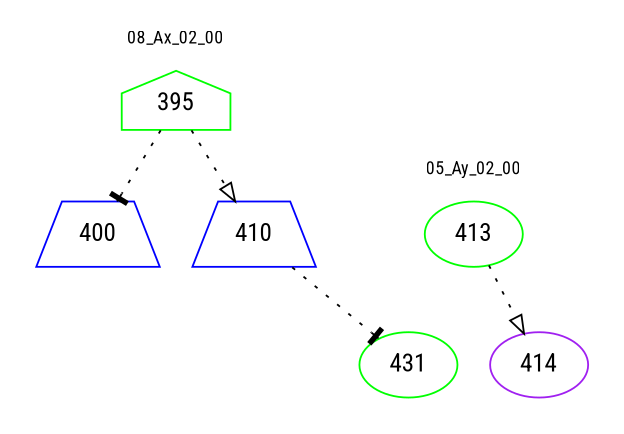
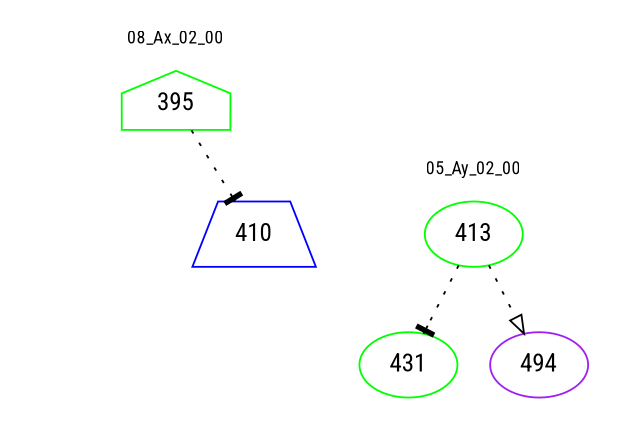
edge "395" -> "410": arrowhead onormal -> tee
node "400": removed
edge "410" -> "431": now "413" -> "431"
node "414": label "414" -> "494"
